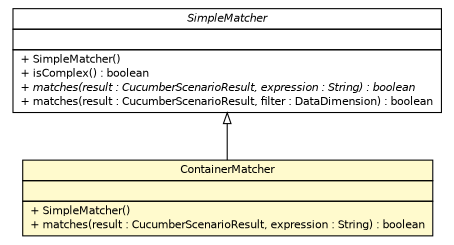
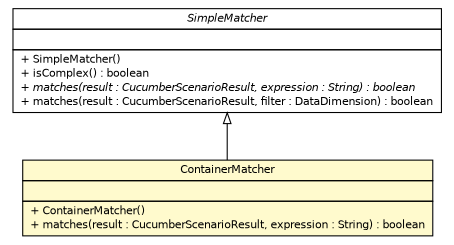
node "ContainerMatcher": text "+ SimpleMatcher()" -> "+ ContainerMatcher()"
